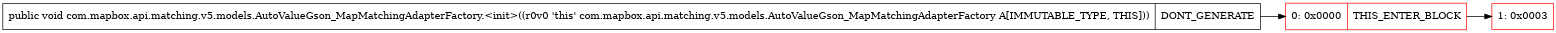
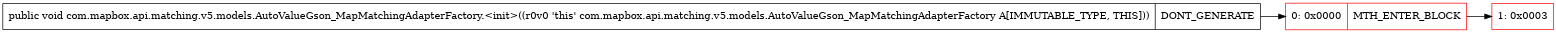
node "0: 0x0000": text "THIS_ENTER_BLOCK" -> "MTH_ENTER_BLOCK"
